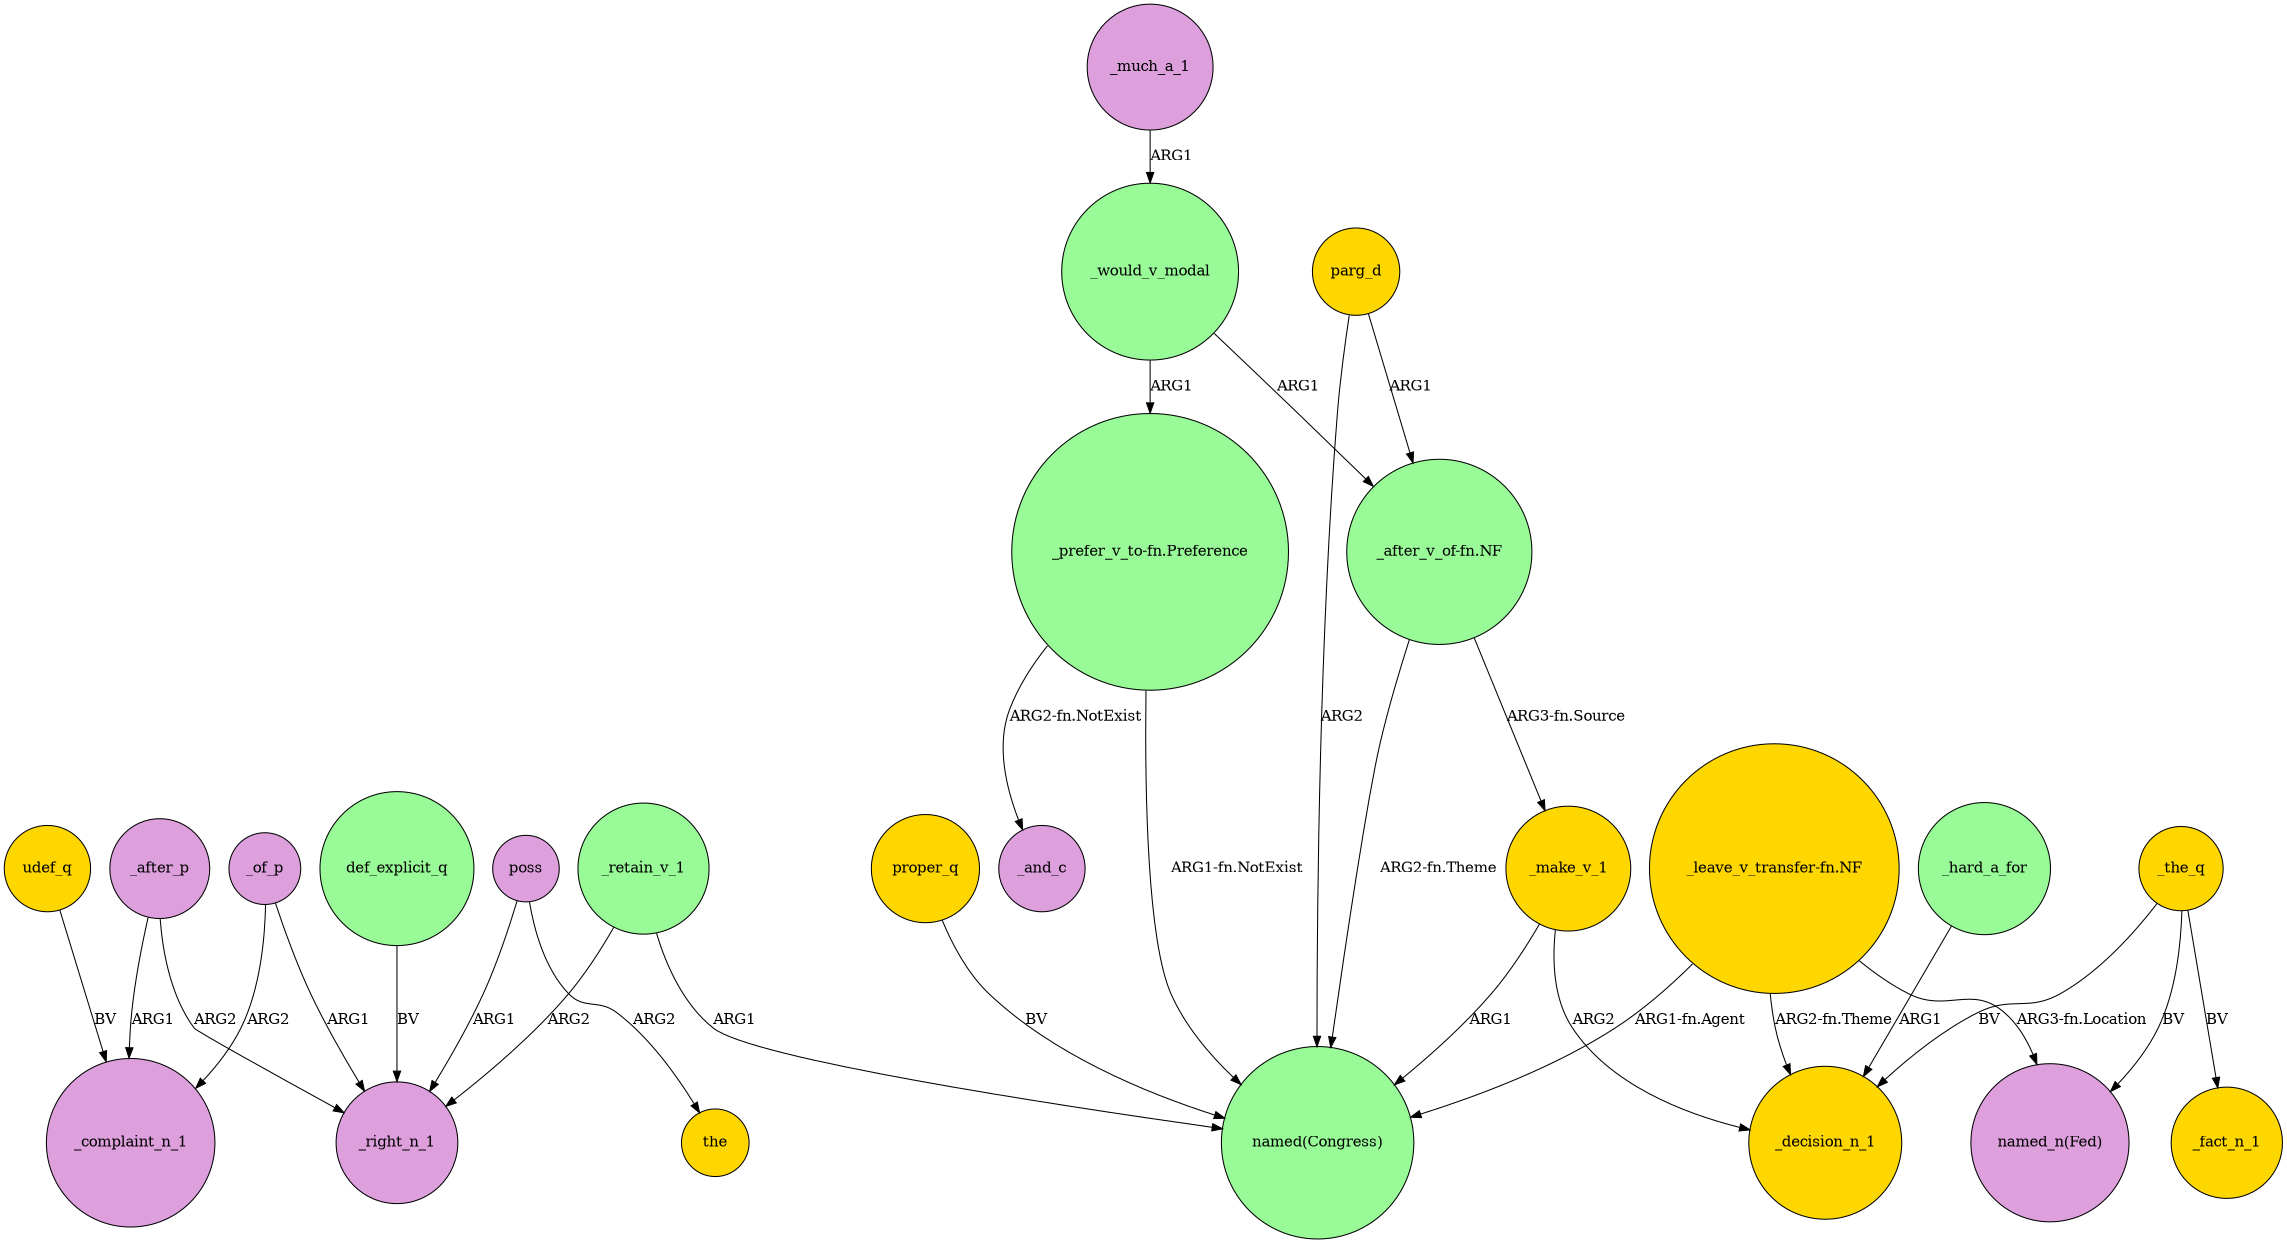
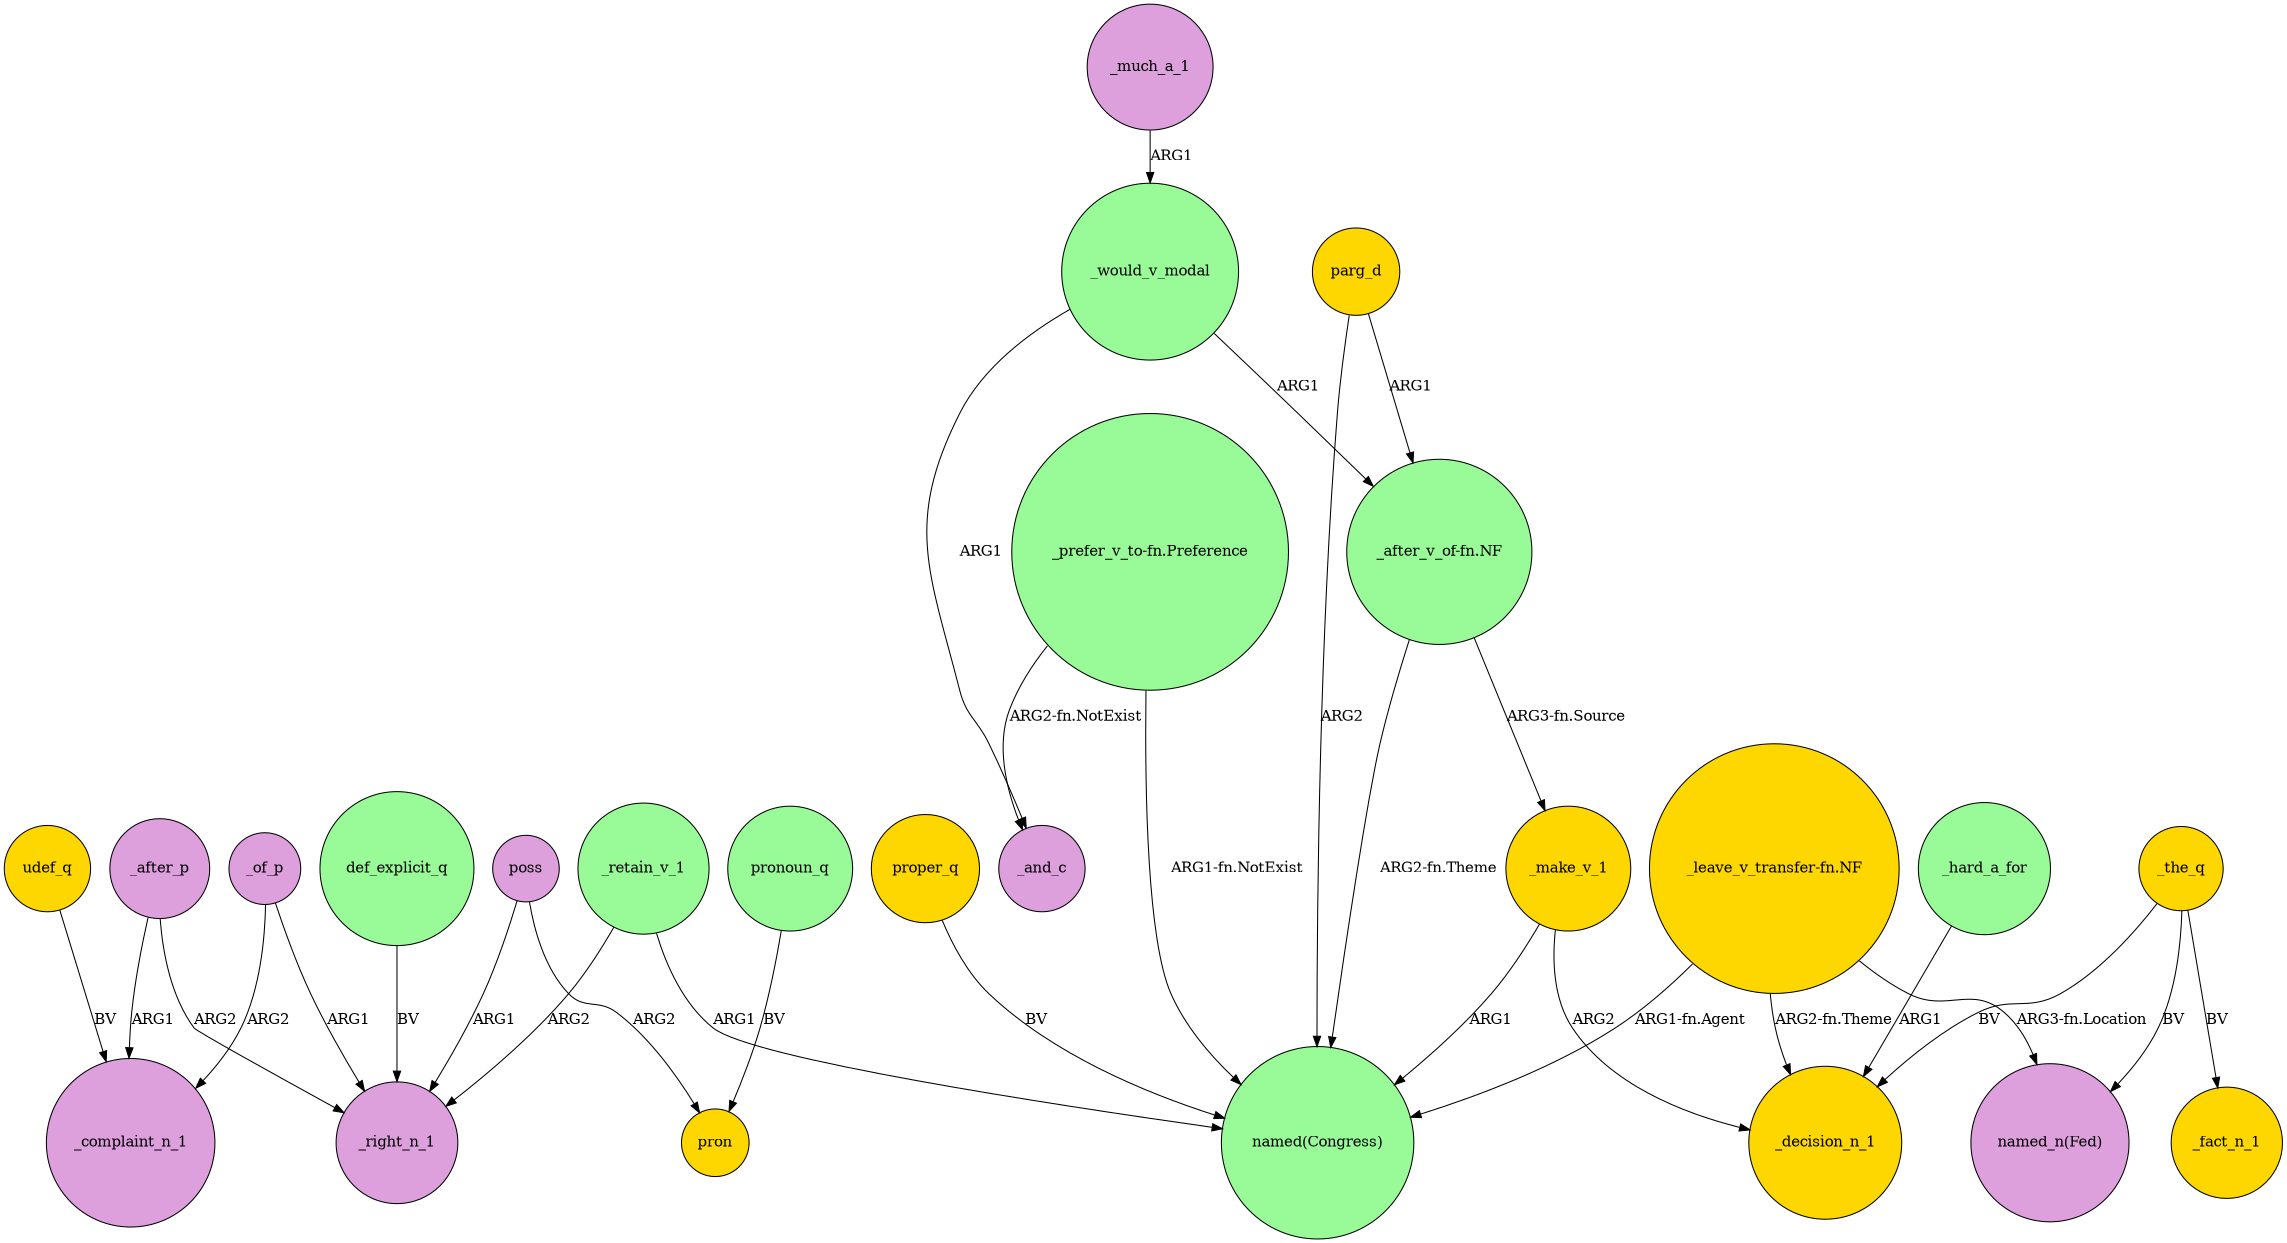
edge "_would_v_modal" -> "_prefer_v_to-fn.Preference": now "_would_v_modal" -> "_and_c"
node "pronoun_q": added
node "the": label "the" -> "pron"
